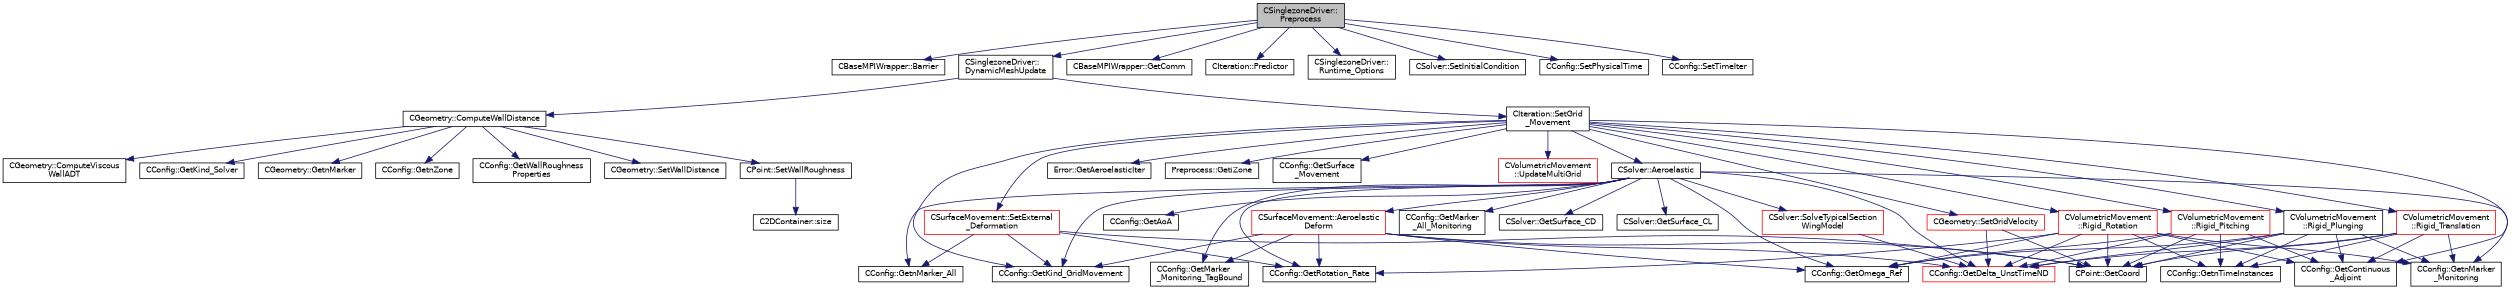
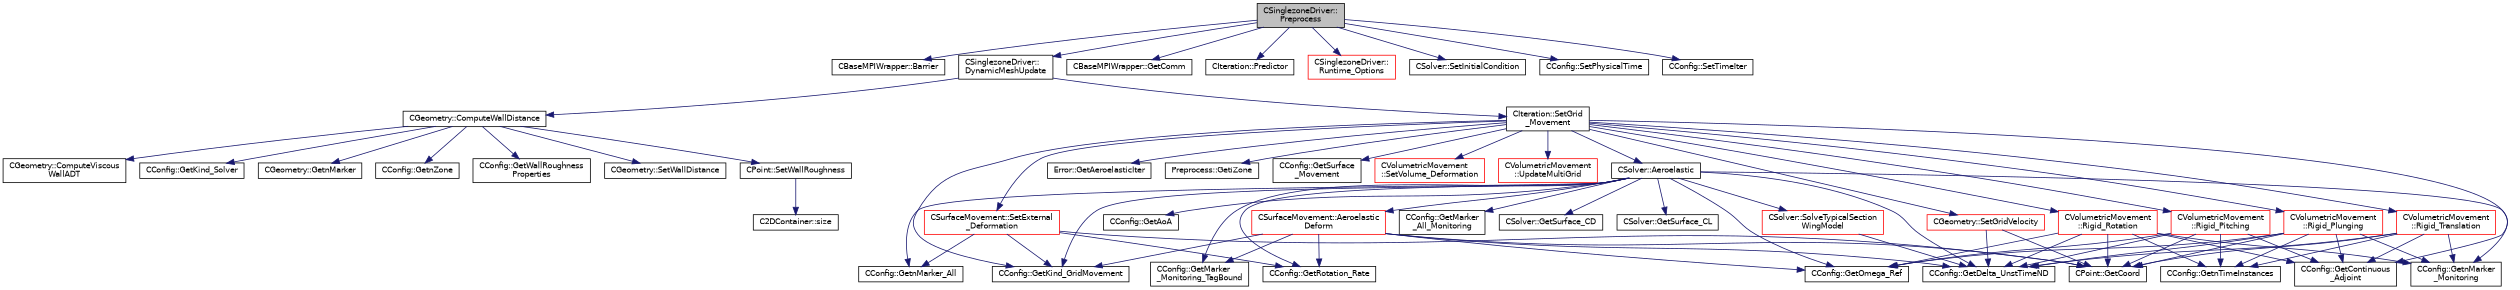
node "CSinglezoneDriver:: Runtime_Options": color black -> red
node "CVolumetricMovement ::SetVolume_Deformation": added
node "CVolumetricMovement ::Rigid_Plunging": color black -> red
edge "CVolumetricMovement ::Rigid_Rotation" -> "CConfig::GetRotation_Rate": removed
node "CConfig::GetDelta_UnstTimeND": color red -> black
